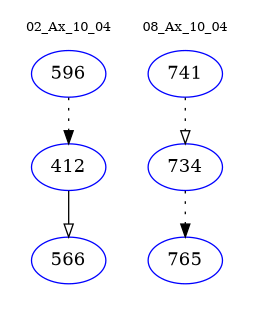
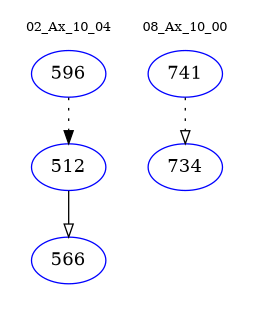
cluster "08_Ax_10_04": label "08_Ax_10_04" -> "08_Ax_10_00"
node "412": label "412" -> "512"
node "765": removed
